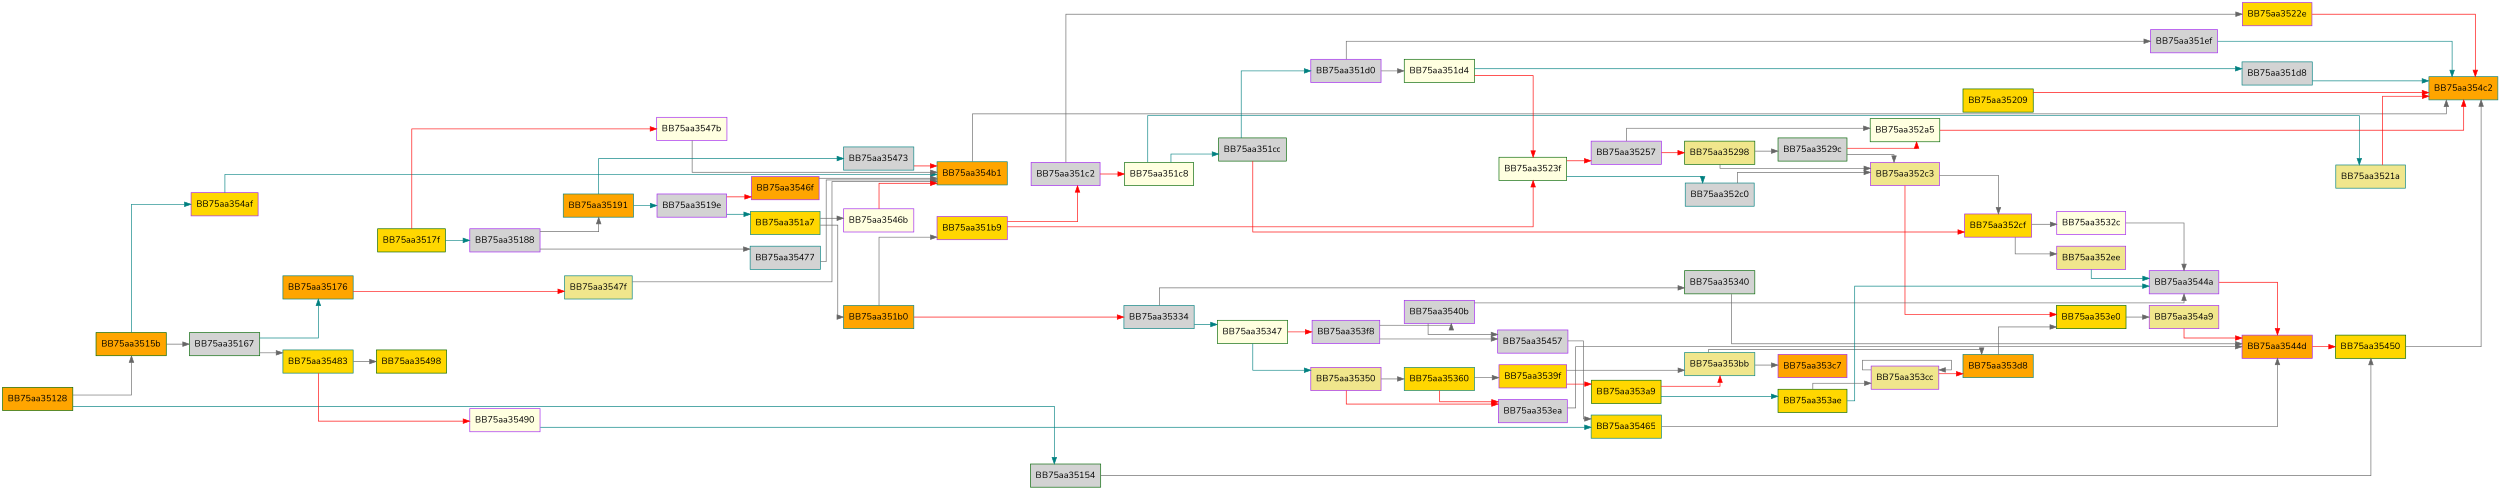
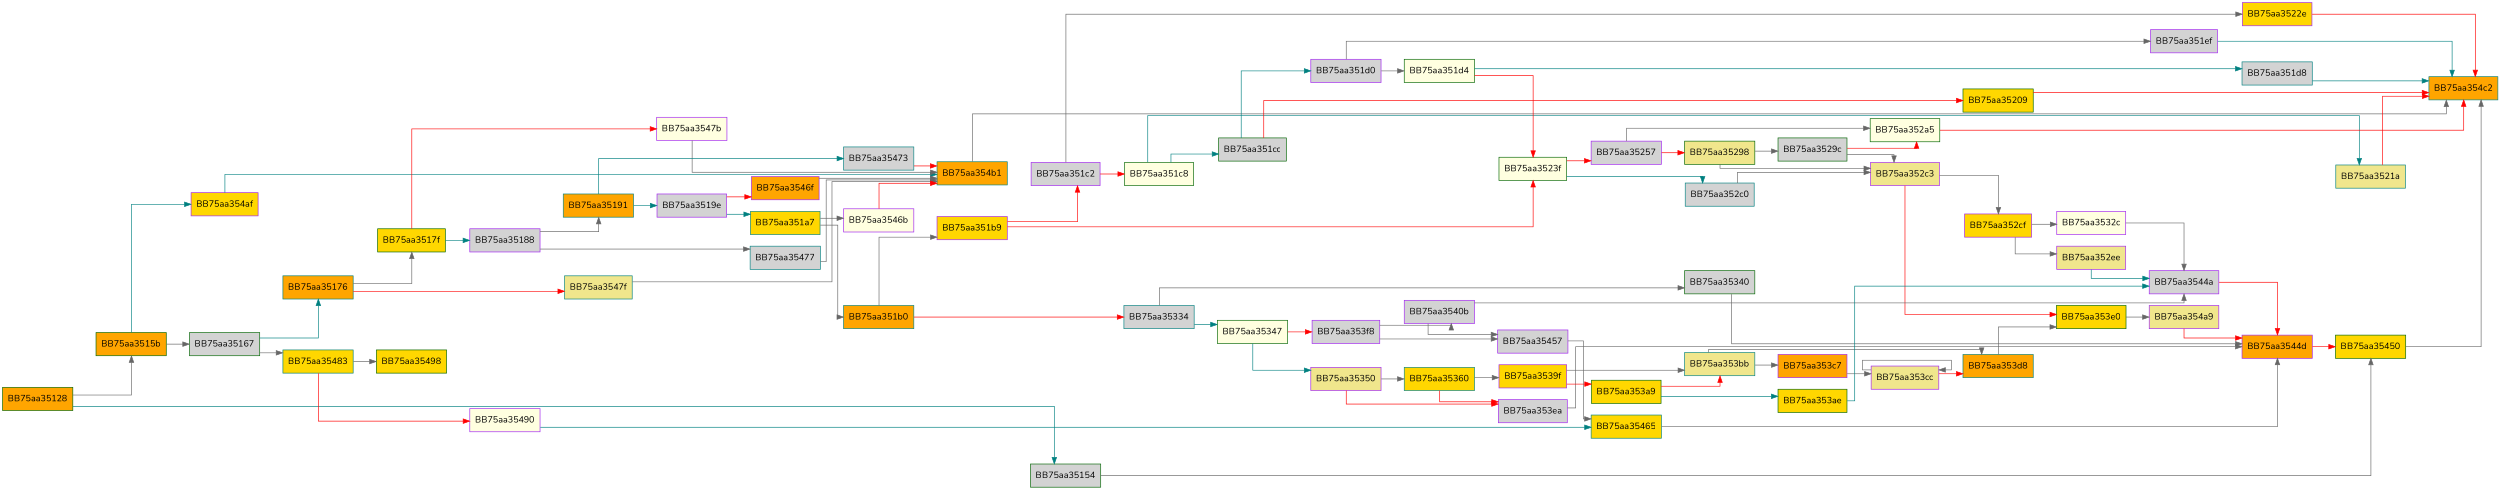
edge "BB75aa351cc" -> "BB75aa352cf": now "BB75aa351cc" -> "BB75aa35209"
edge "BB75aa35176" -> "BB75aa3517f": added
edge "BB75aa353ae" -> "BB75aa353cc": now "BB75aa353c7" -> "BB75aa353cc"
